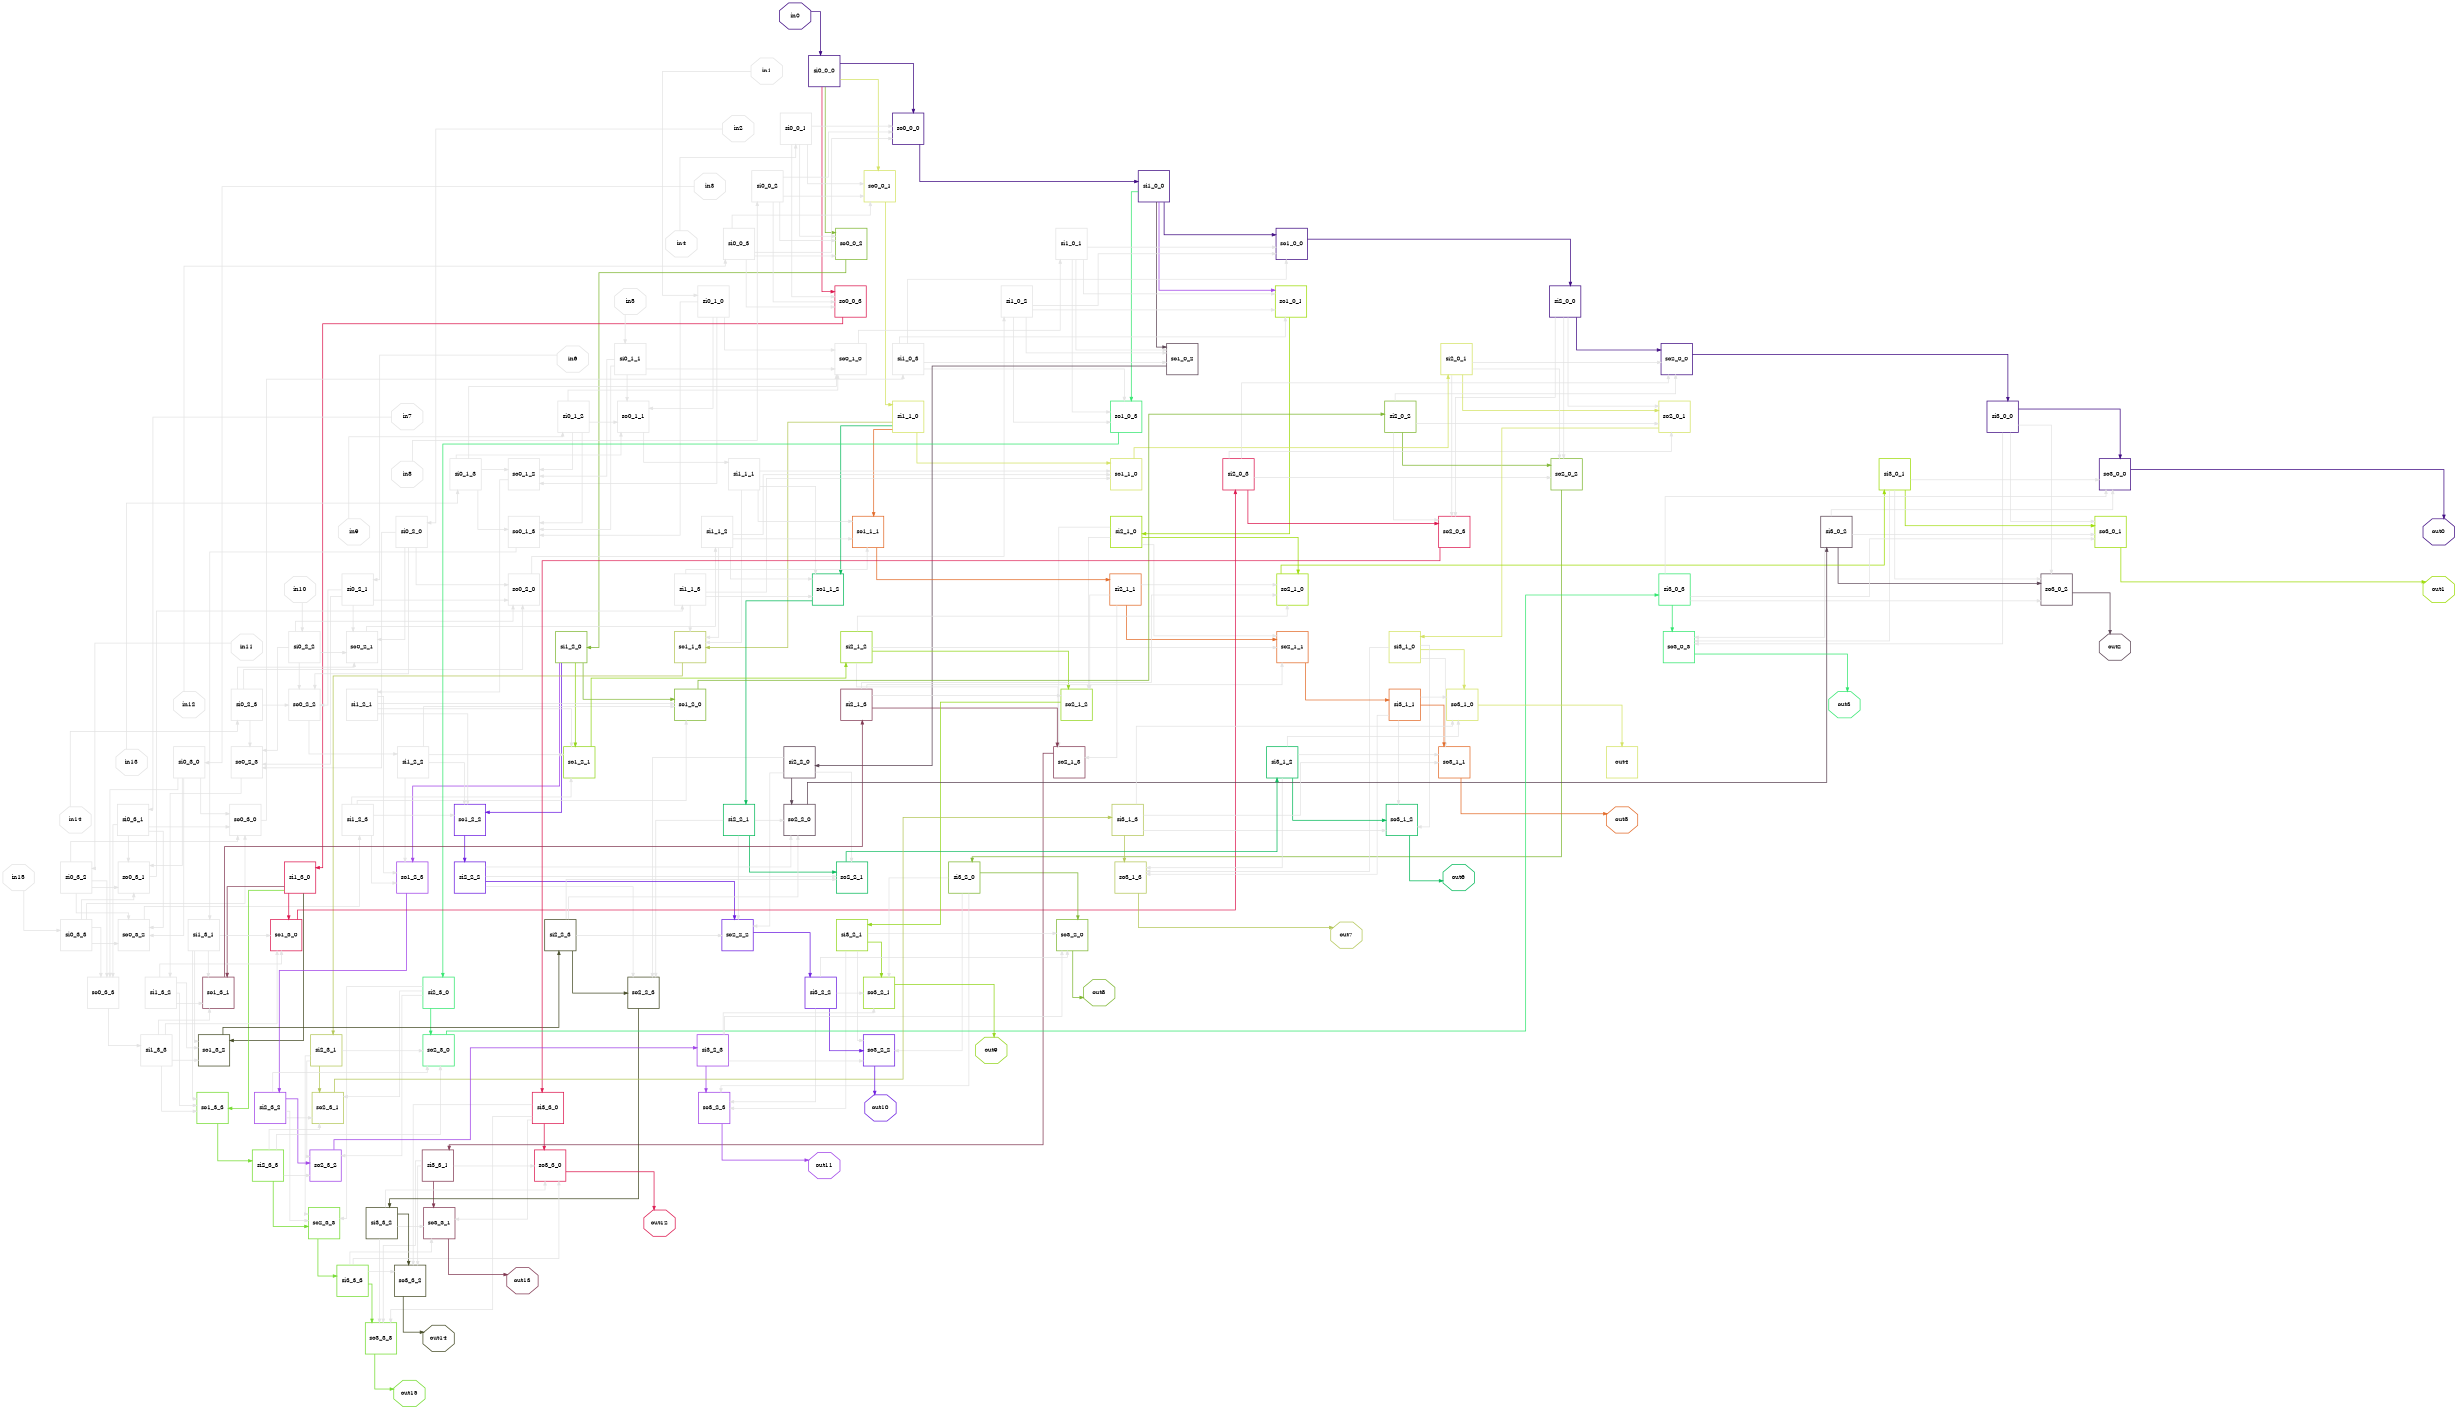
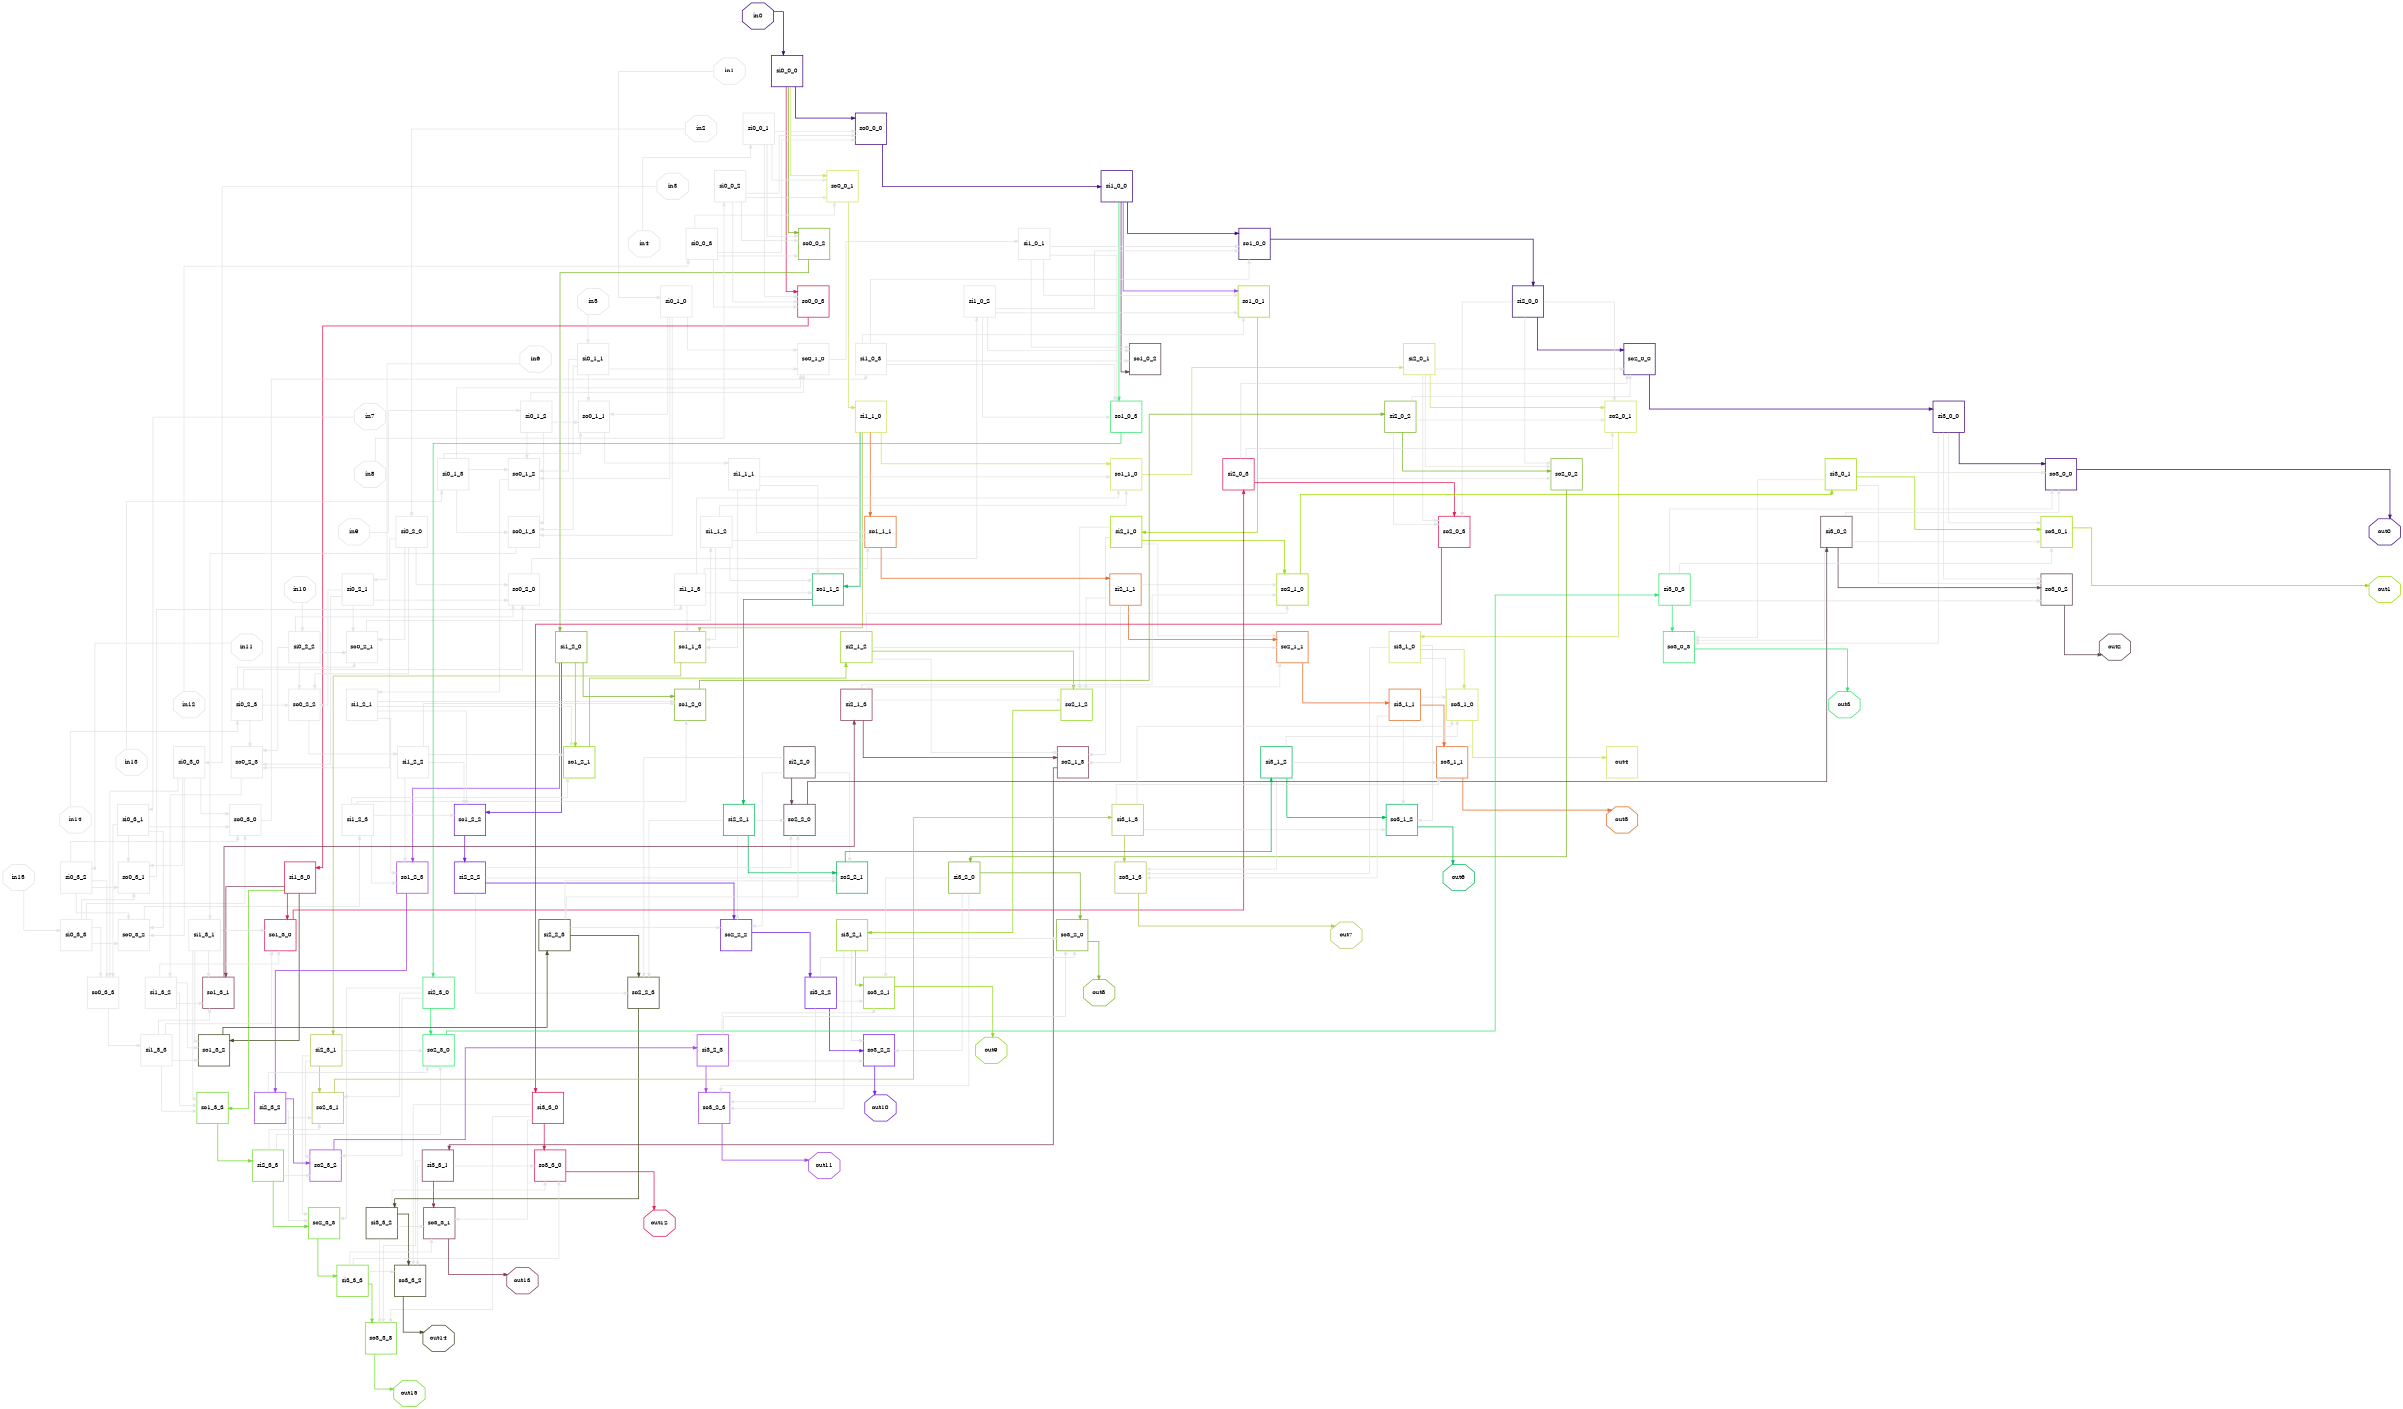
edge "so1_0_2" -> "si2_2_0": removed
